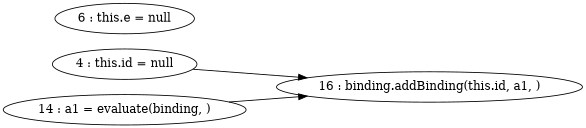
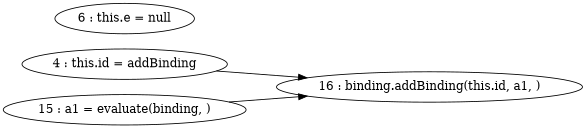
node "4 : this.id = null": label "4 : this.id = null" -> "4 : this.id = addBinding"
node "14 : a1 = evaluate(binding, )": label "14 : a1 = evaluate(binding, )" -> "15 : a1 = evaluate(binding, )"
